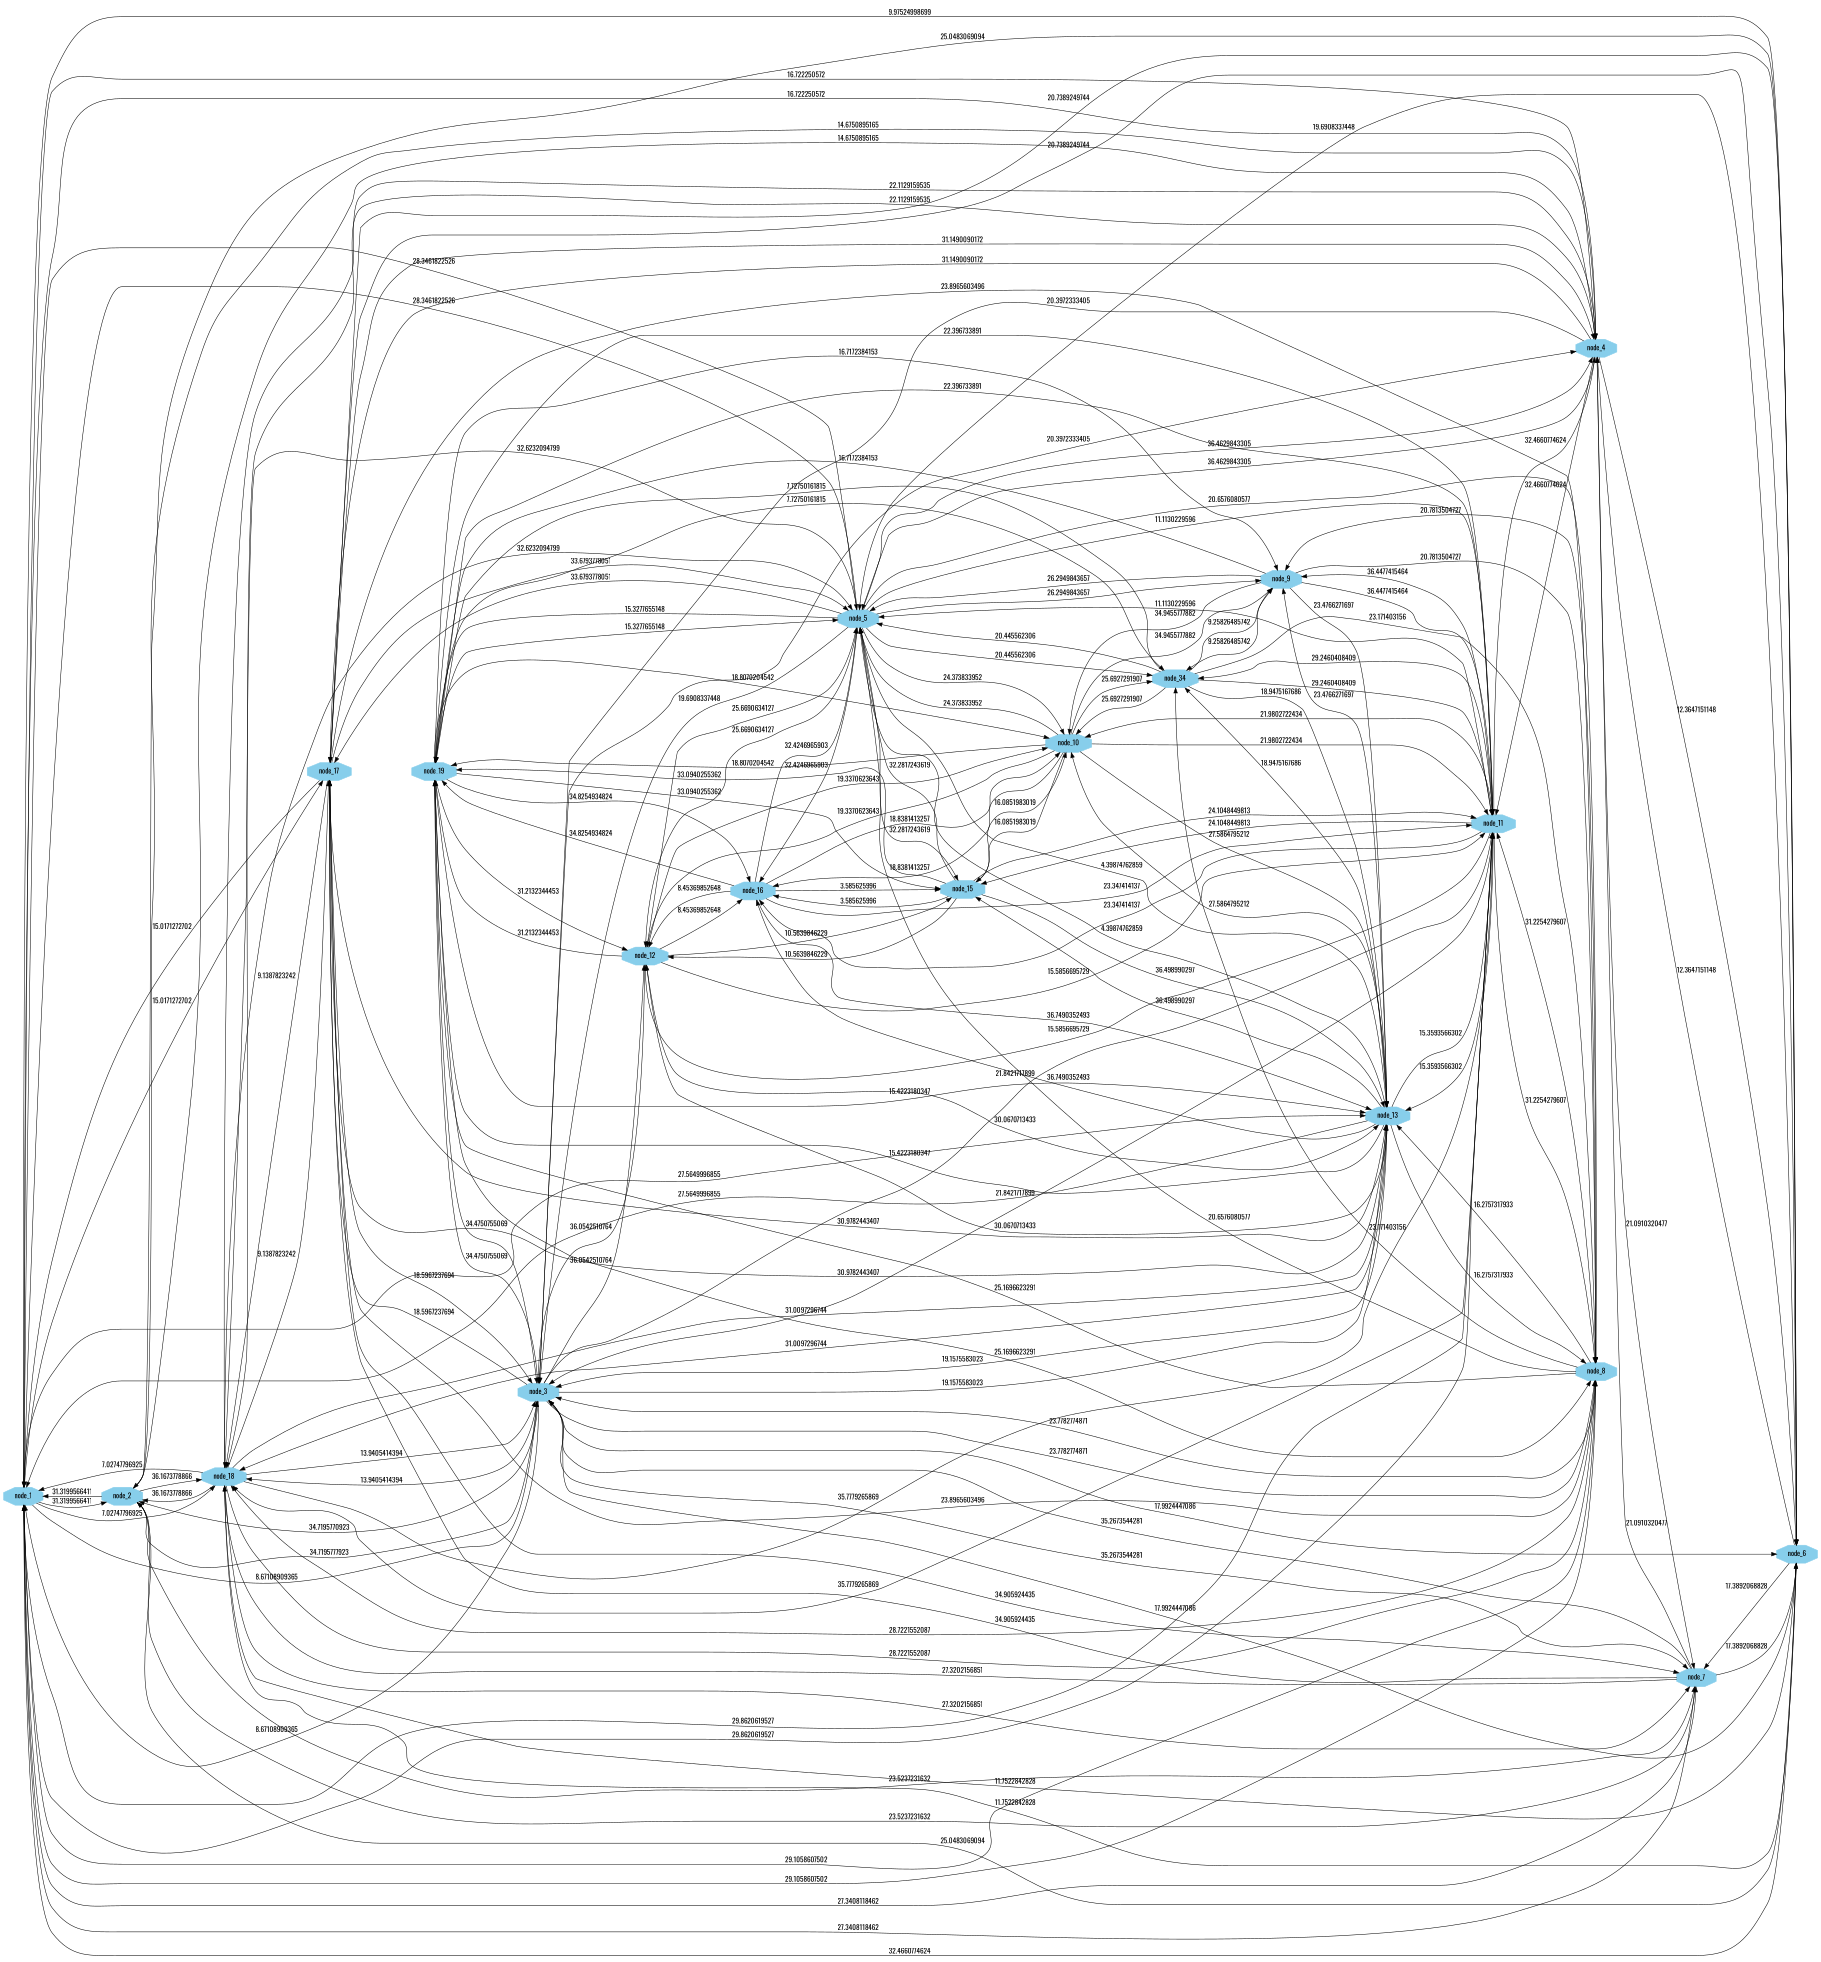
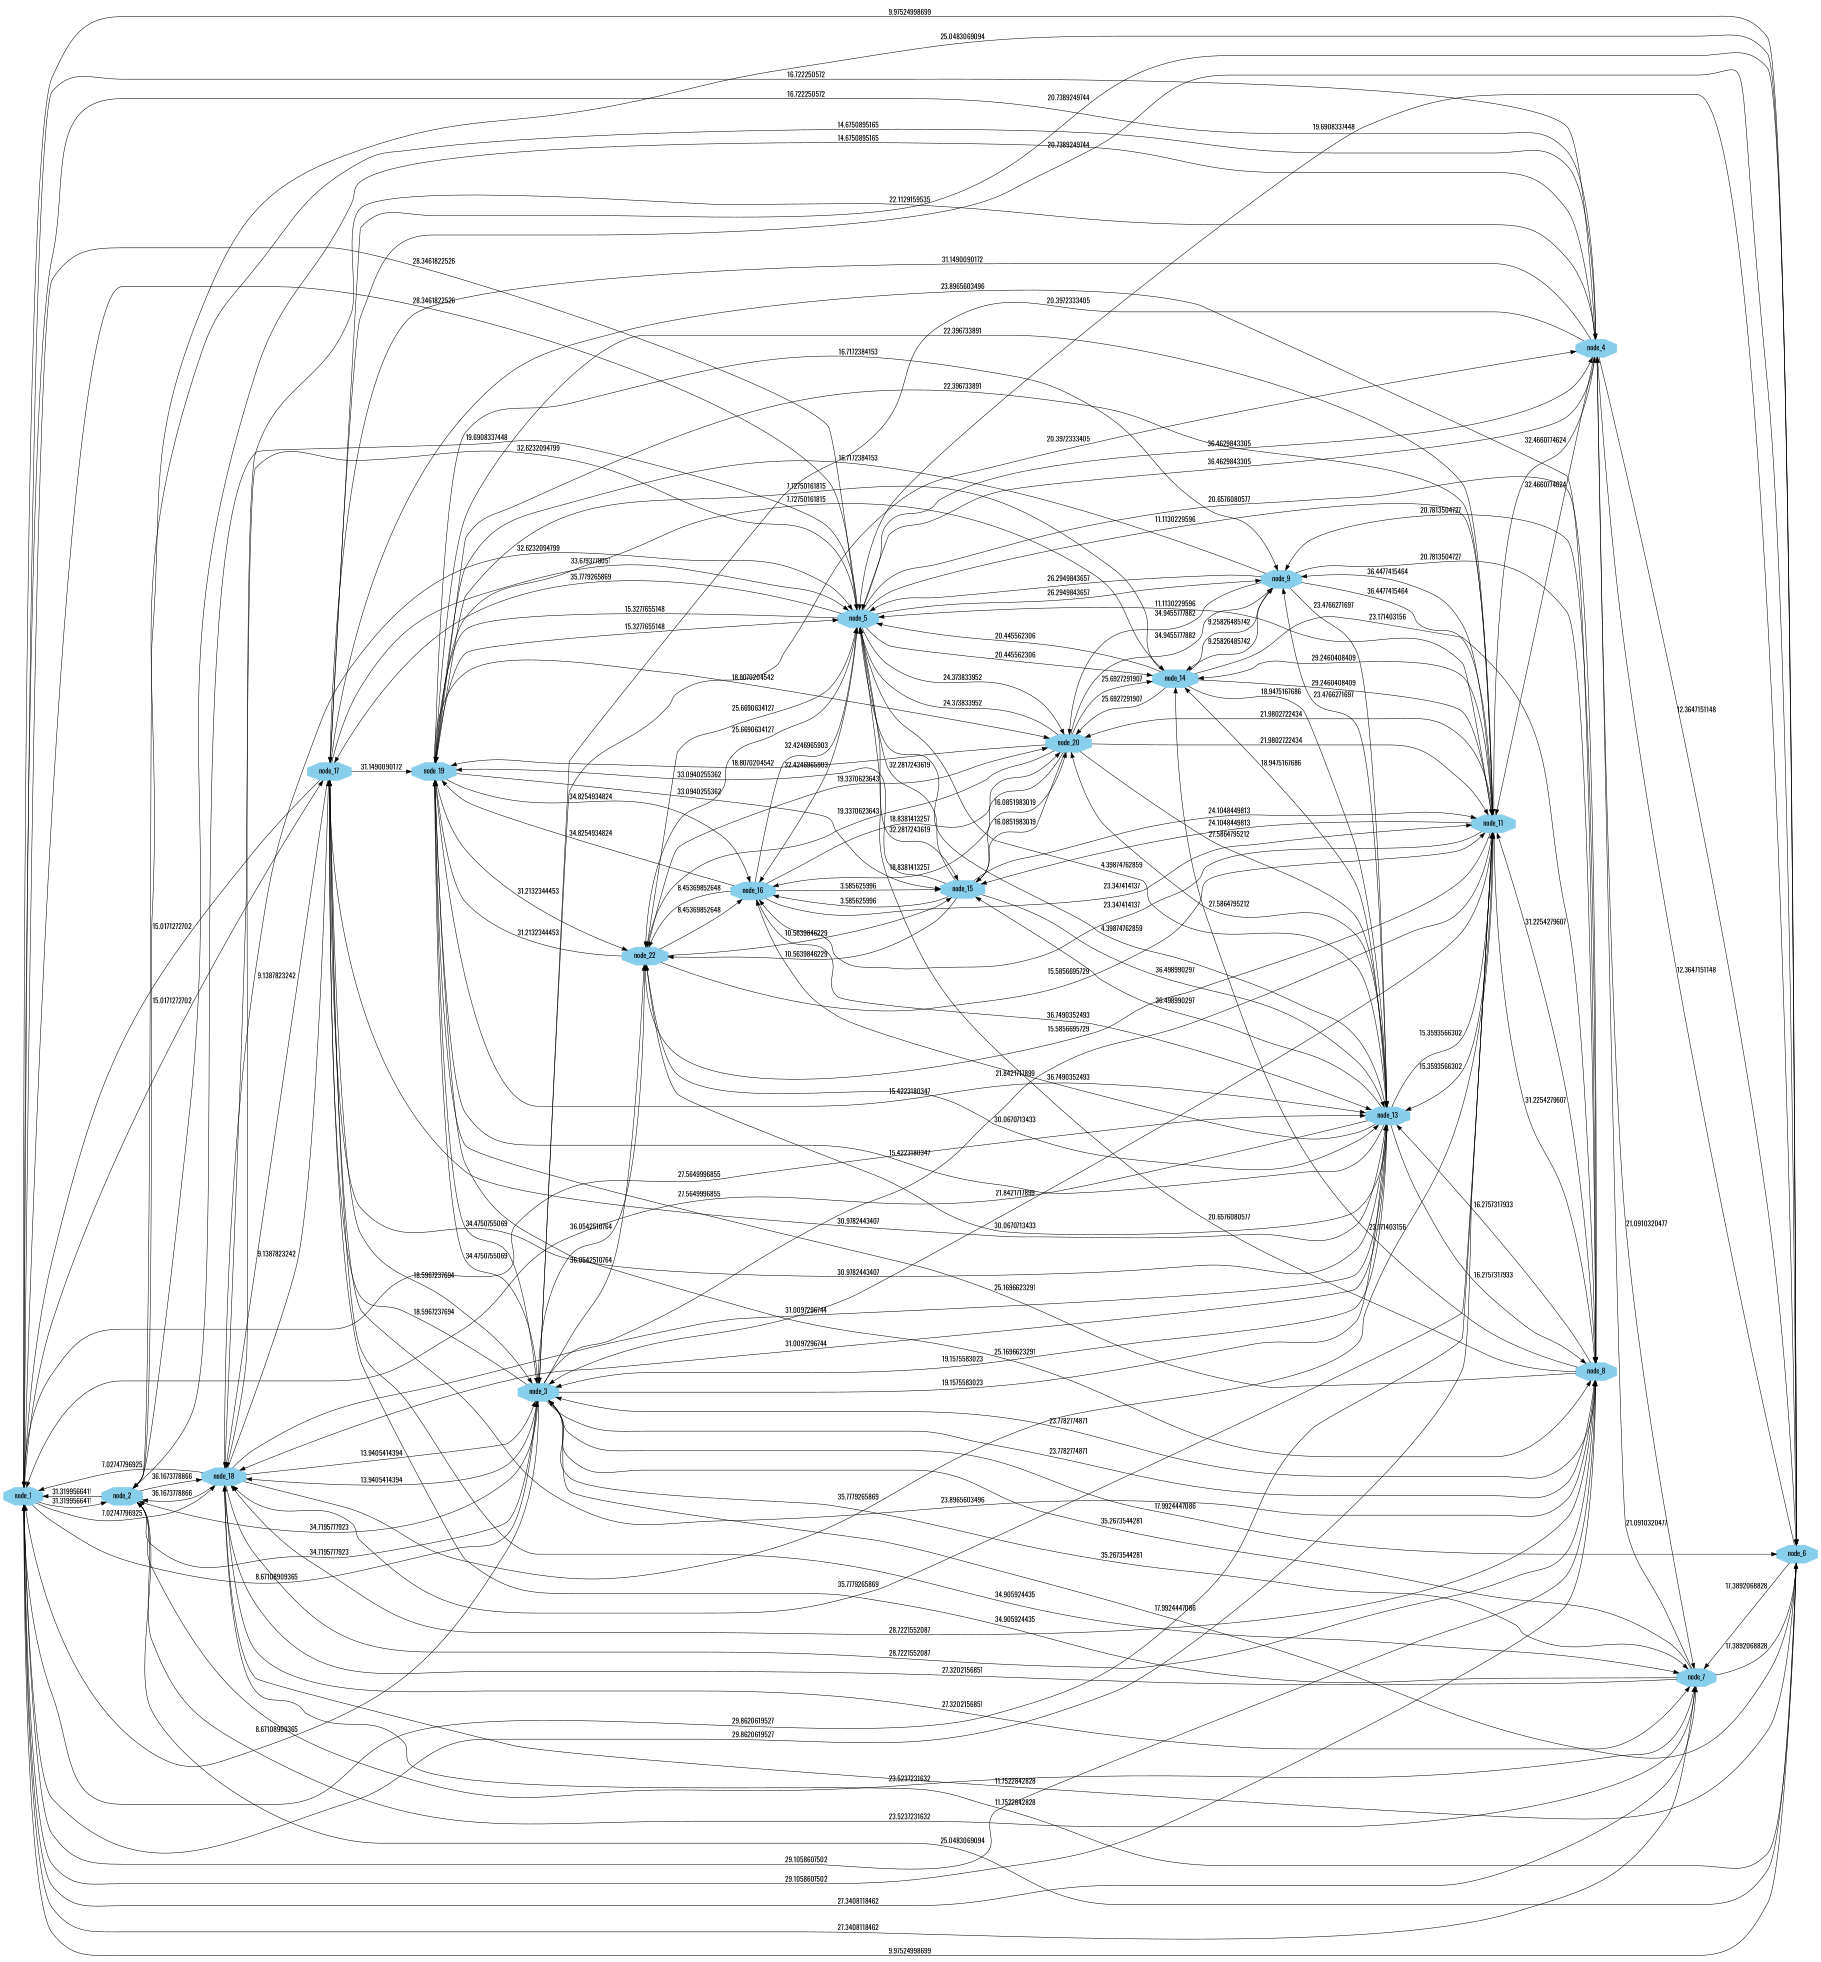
edge "node_18" -> "node_4": removed, label "22.1129159535"
edge "node_17" -> "node_4": now "node_17" -> "node_19"
edge "node_5" -> "node_17": label "33.6793778051" -> "35.7779265869"
node "node_34": label "node_34" -> "node_14"
node "node_10": label "node_10" -> "node_20"
edge "node_5" -> "node_3": now "node_5" -> "node_2"
node "node_12": label "node_12" -> "node_22"
edge "node_3" -> "node_2": label "34.7195770923" -> "34.7195777923"
edge "node_6" -> "node_1": label "32.4660774624" -> "9.97524998699"
